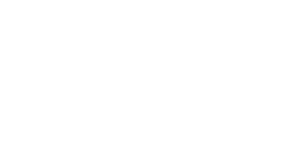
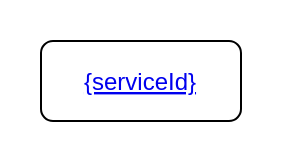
node "{serviceId}": added
